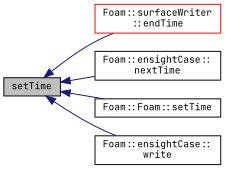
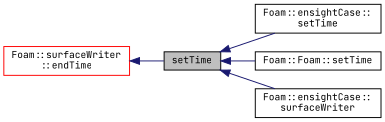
edge "Foam::surfaceWriter ::endTime" -> "setTime": reversed
node "Foam::ensightCase:: nextTime": label "Foam::ensightCase:: nextTime" -> "Foam::ensightCase:: setTime"
node "Foam::ensightCase:: write": label "Foam::ensightCase:: write" -> "Foam::ensightCase:: surfaceWriter"
